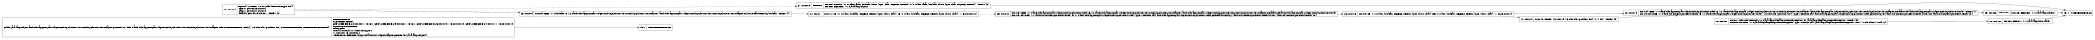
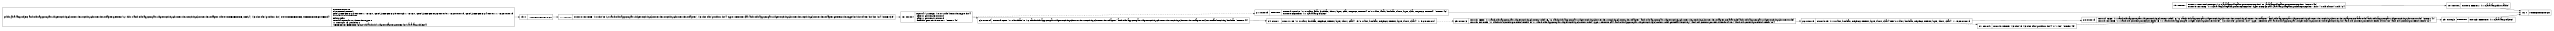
node "17: 0x0000": added
